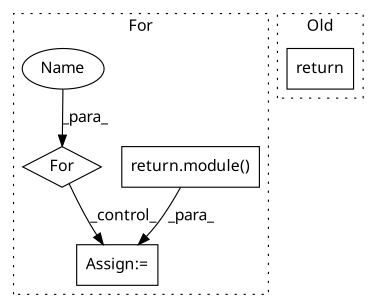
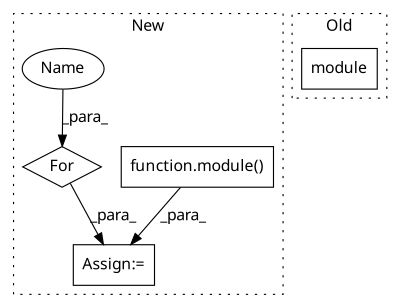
cluster "For": label "For" -> "New"
node "return": label "return" -> "module"
node "return.module()": label "return.module()" -> "function.module()"
edge "For" -> "Assign:=": label "_control_" -> "_para_"
